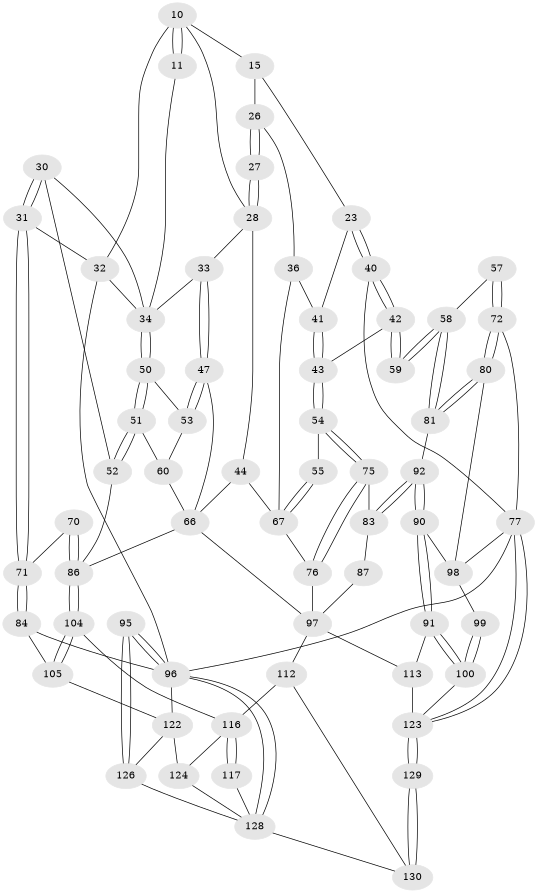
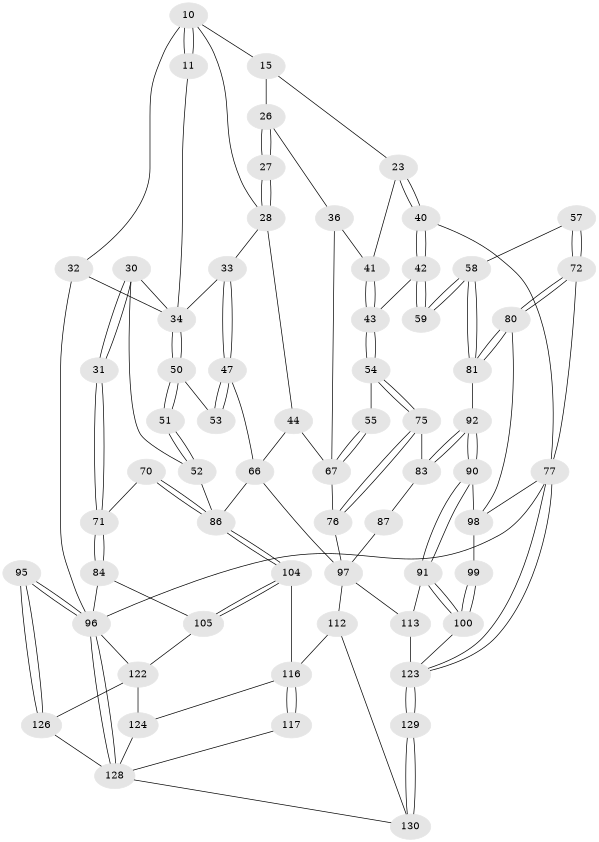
edge "31" -- "32": removed
node "60": removed
